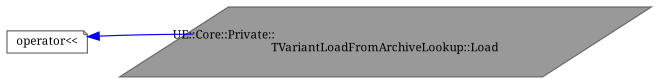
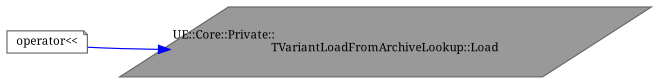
edge "UE::Core::Private:: TVariantLoadFromArchiveLookup::Load" -> "operator<<": reversed
